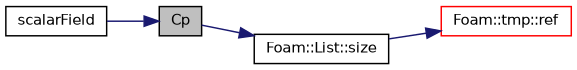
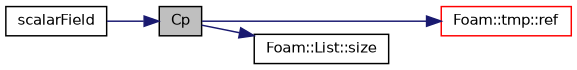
edge "Foam::List::size" -> "Foam::tmp::ref": now "Cp" -> "Foam::tmp::ref"
